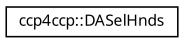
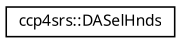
node "ccp4ccp::DASelHnds": label "ccp4ccp::DASelHnds" -> "ccp4srs::DASelHnds"
